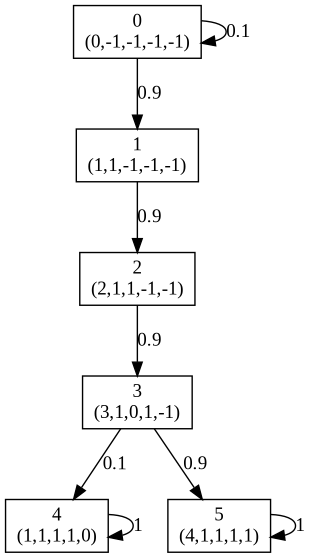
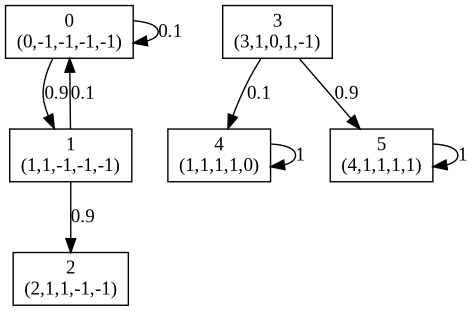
edge "1 (1,1,-1,-1,-1)" -> "0 (0,-1,-1,-1,-1)": added, label "0.1"
edge "2 (2,1,1,-1,-1)" -> "3 (3,1,0,1,-1)": removed, label "0.9"
